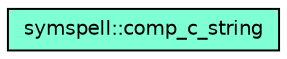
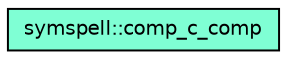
node "symspell::comp_c_string": label "symspell::comp_c_string" -> "symspell::comp_c_comp"
